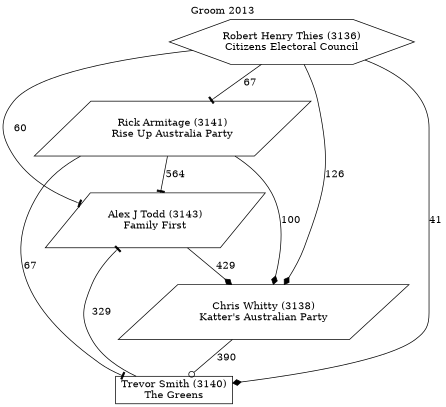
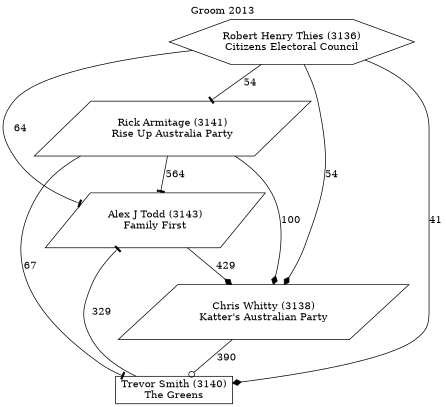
edge "Robert Henry Thies (3136) Citizens Electoral Council" -> "Rick Armitage (3141) Rise Up Australia Party": label "67" -> "54"
edge "Robert Henry Thies (3136) Citizens Electoral Council" -> "Alex J Todd (3143) Family First": label "60" -> "64"
edge "Robert Henry Thies (3136) Citizens Electoral Council" -> "Chris Whitty (3138) Katter's Australian Party": label "126" -> "54"
